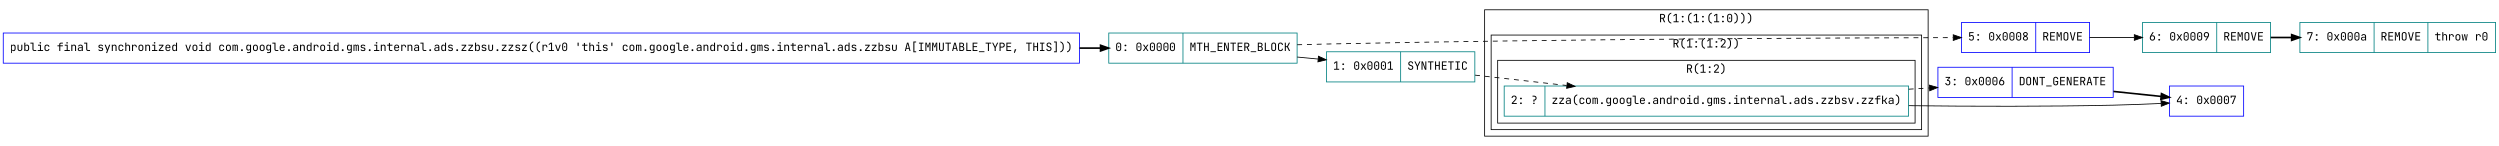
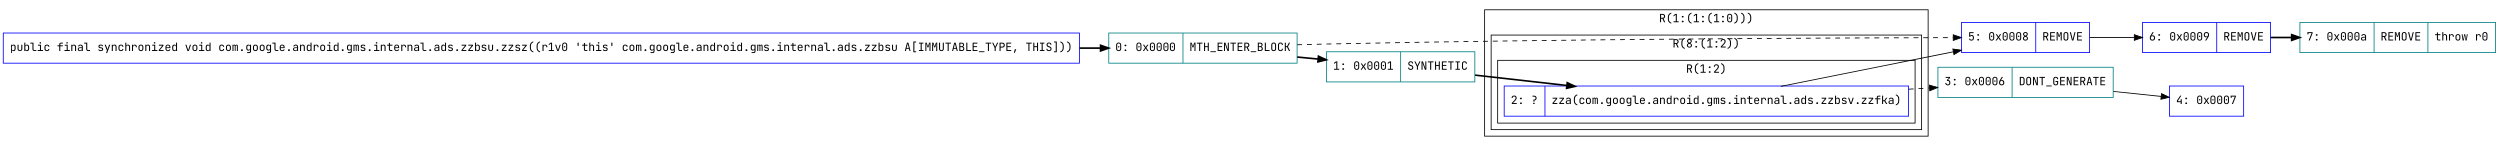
node "6: 0x0009": color teal -> blue
cluster "R(1:(1:2))": label "R(1:(1:2))" -> "R(8:(1:2))"
edge "0: 0x0000" -> "1: 0x0001": style solid -> bold
edge "1: 0x0001" -> "2: ?": style dashed -> bold
node "3: 0x0006": color blue -> teal
edge "3: 0x0006" -> "4: 0x0007": style bold -> solid
node "2: ?": color teal -> blue
edge "2: ?" -> "4: 0x0007": now "2: ?" -> "5: 0x0008"
